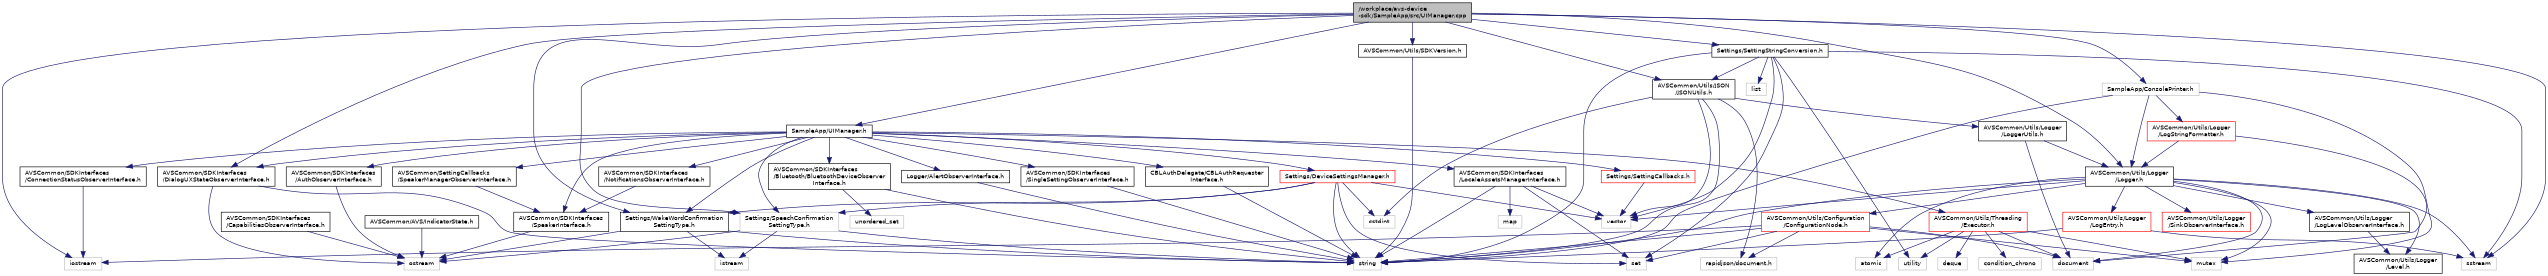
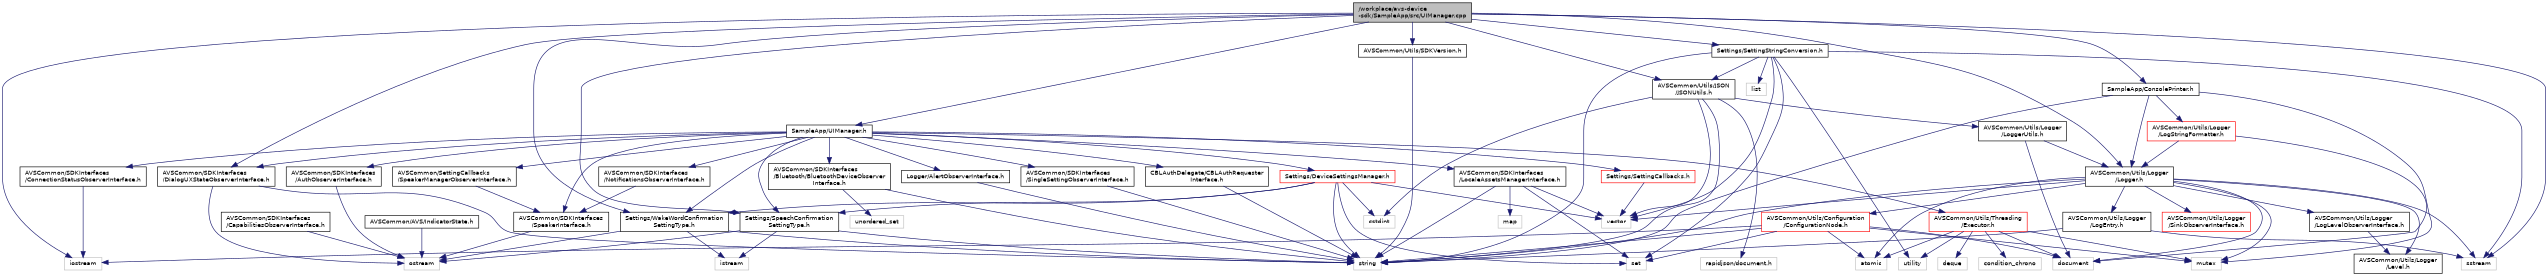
node "SampleApp/ConsolePrinter.h": color grey75 -> black
node "Settings/SpeechConfirmation SettingType.h": color grey75 -> black
node "AVSCommon/Utils/Logger /LogEntry.h": color red -> black
edge "AVSCommon/Utils/Configuration /ConfigurationNode.h" -> "rapidjson/document.h": now "AVSCommon/Utils/Configuration /ConfigurationNode.h" -> "atomic"
